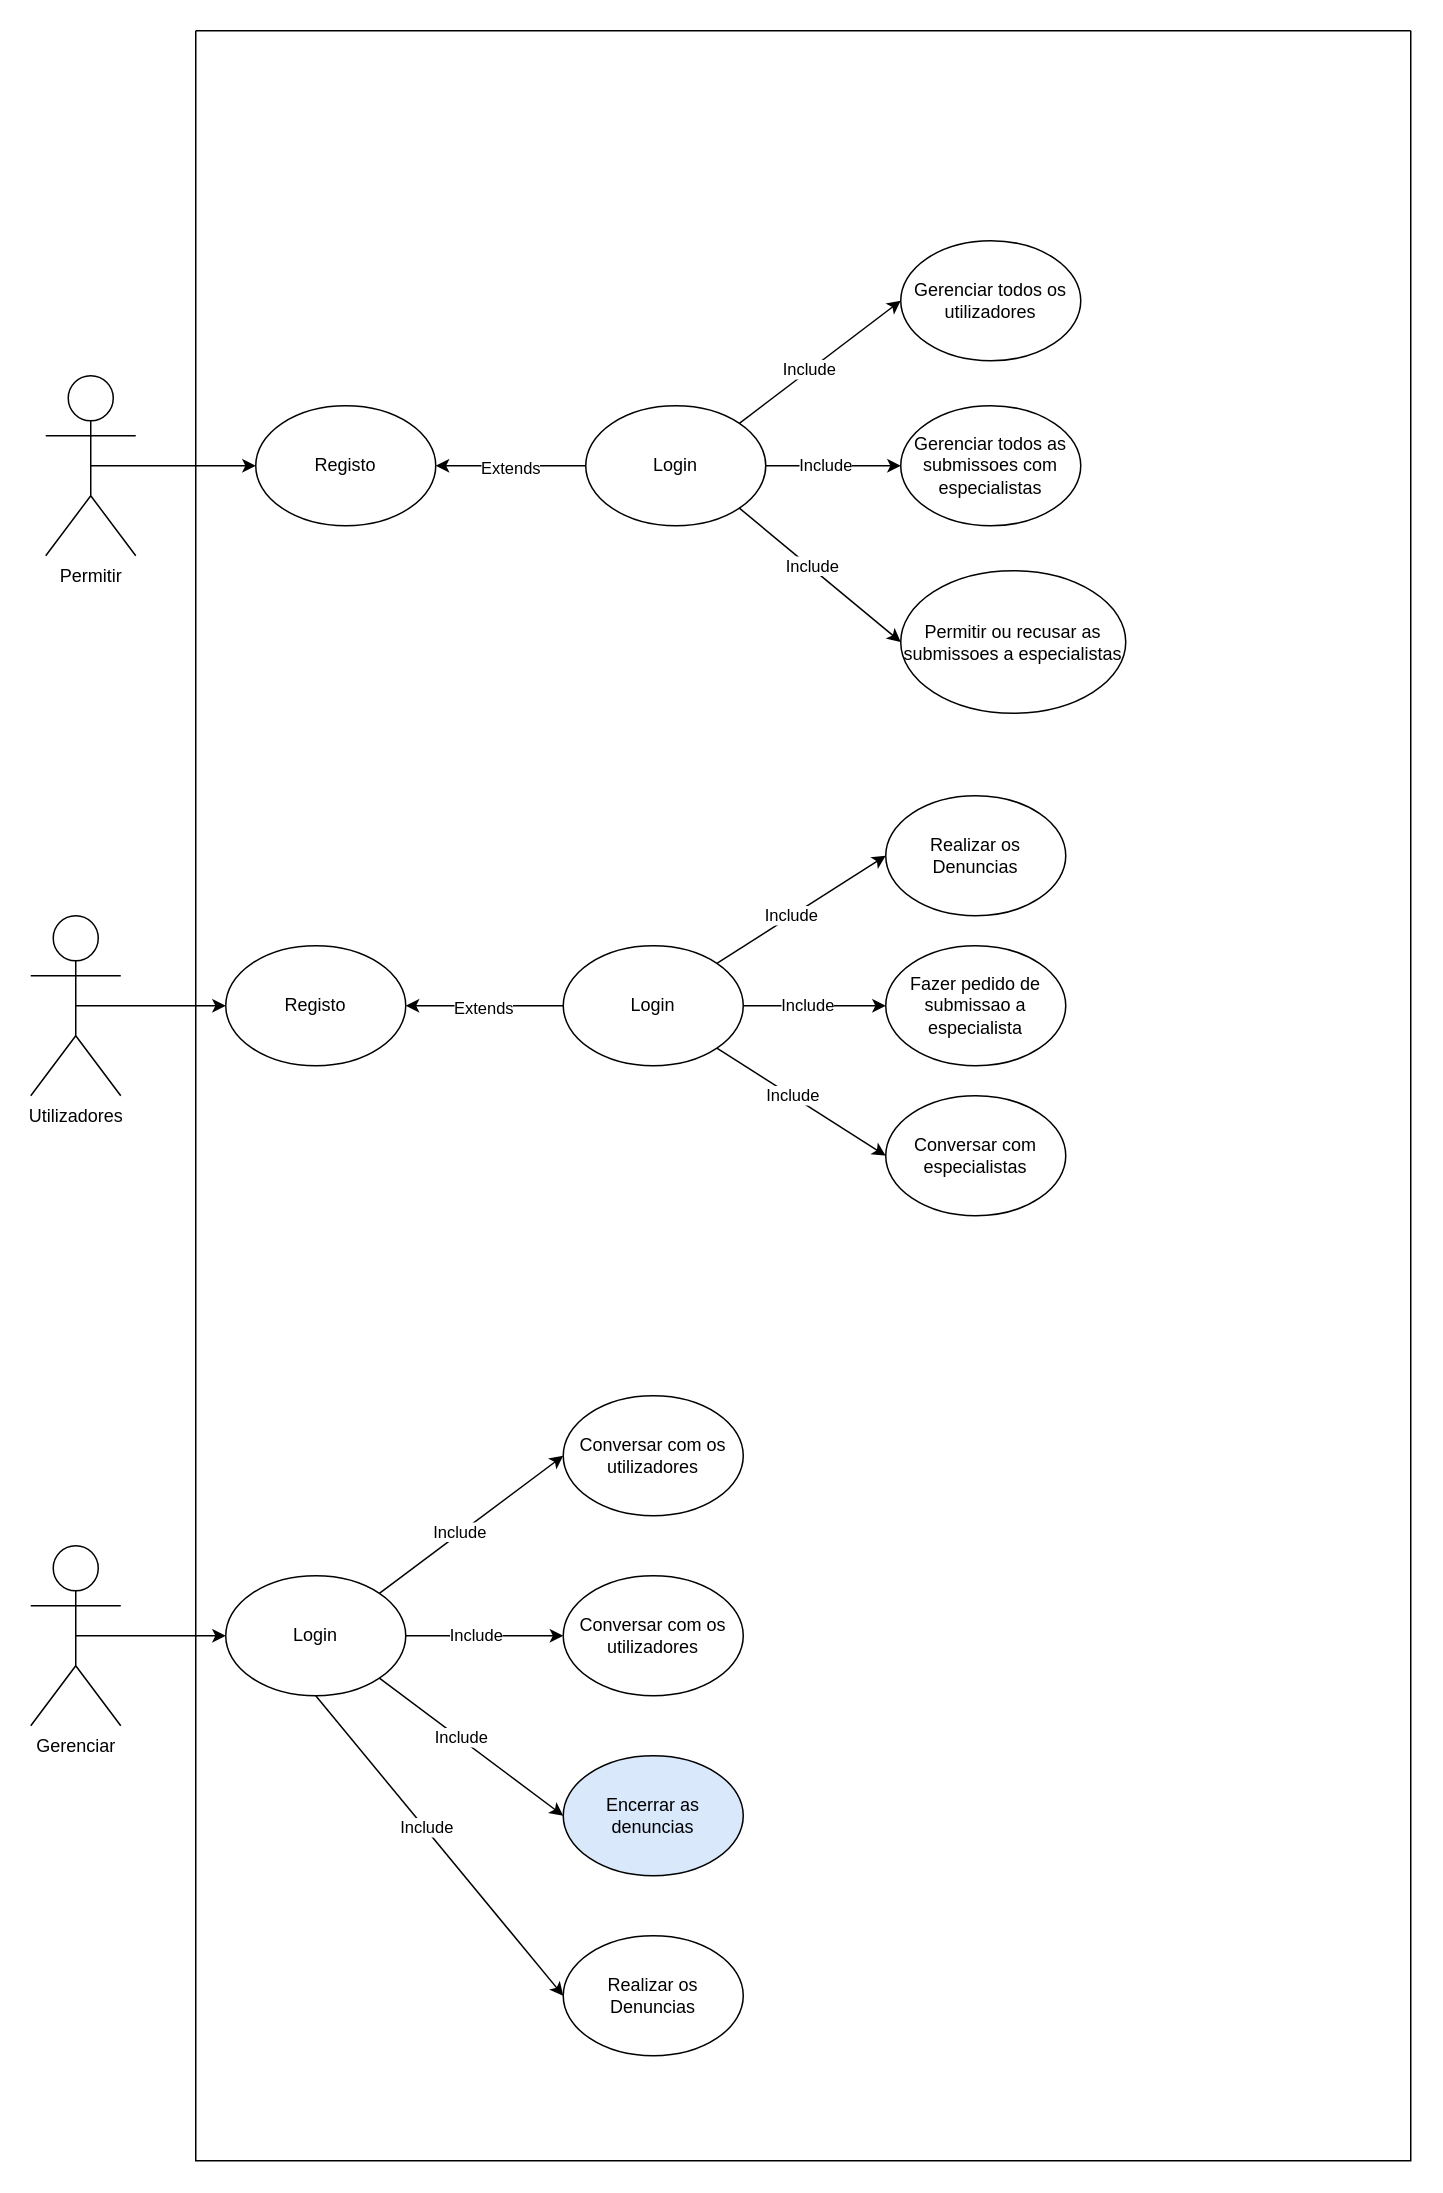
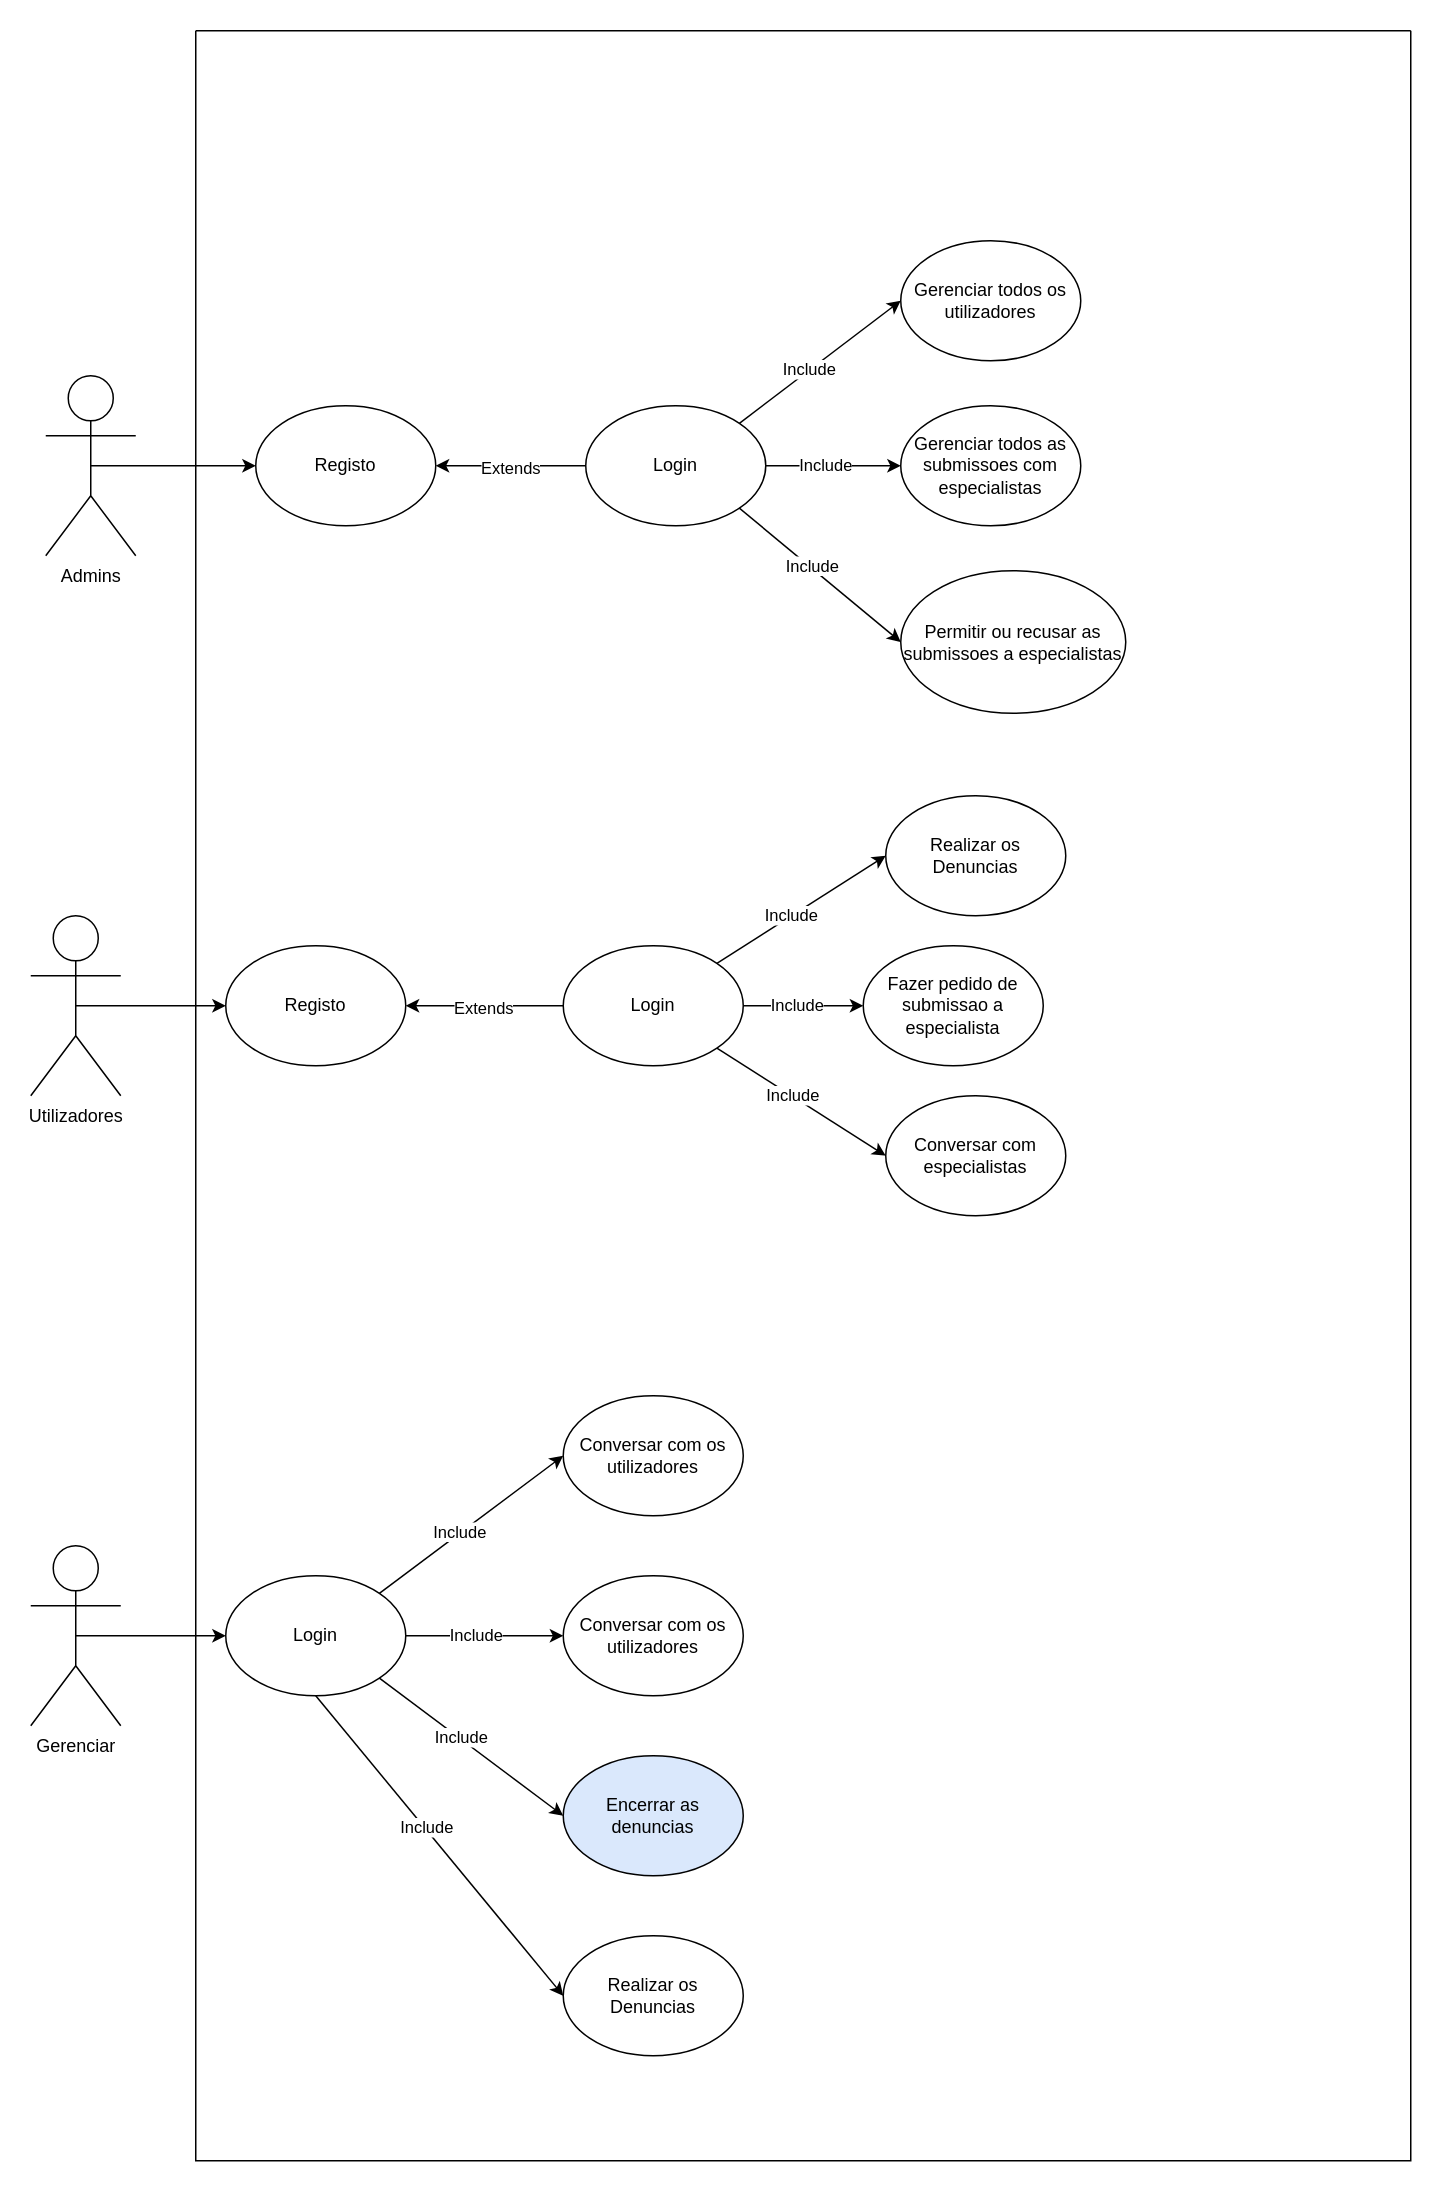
node "Permitir": label "Permitir" -> "Admins"
node "Fazer pedido de submissao a especialista": moved (976, 1006) -> (953, 1006)
